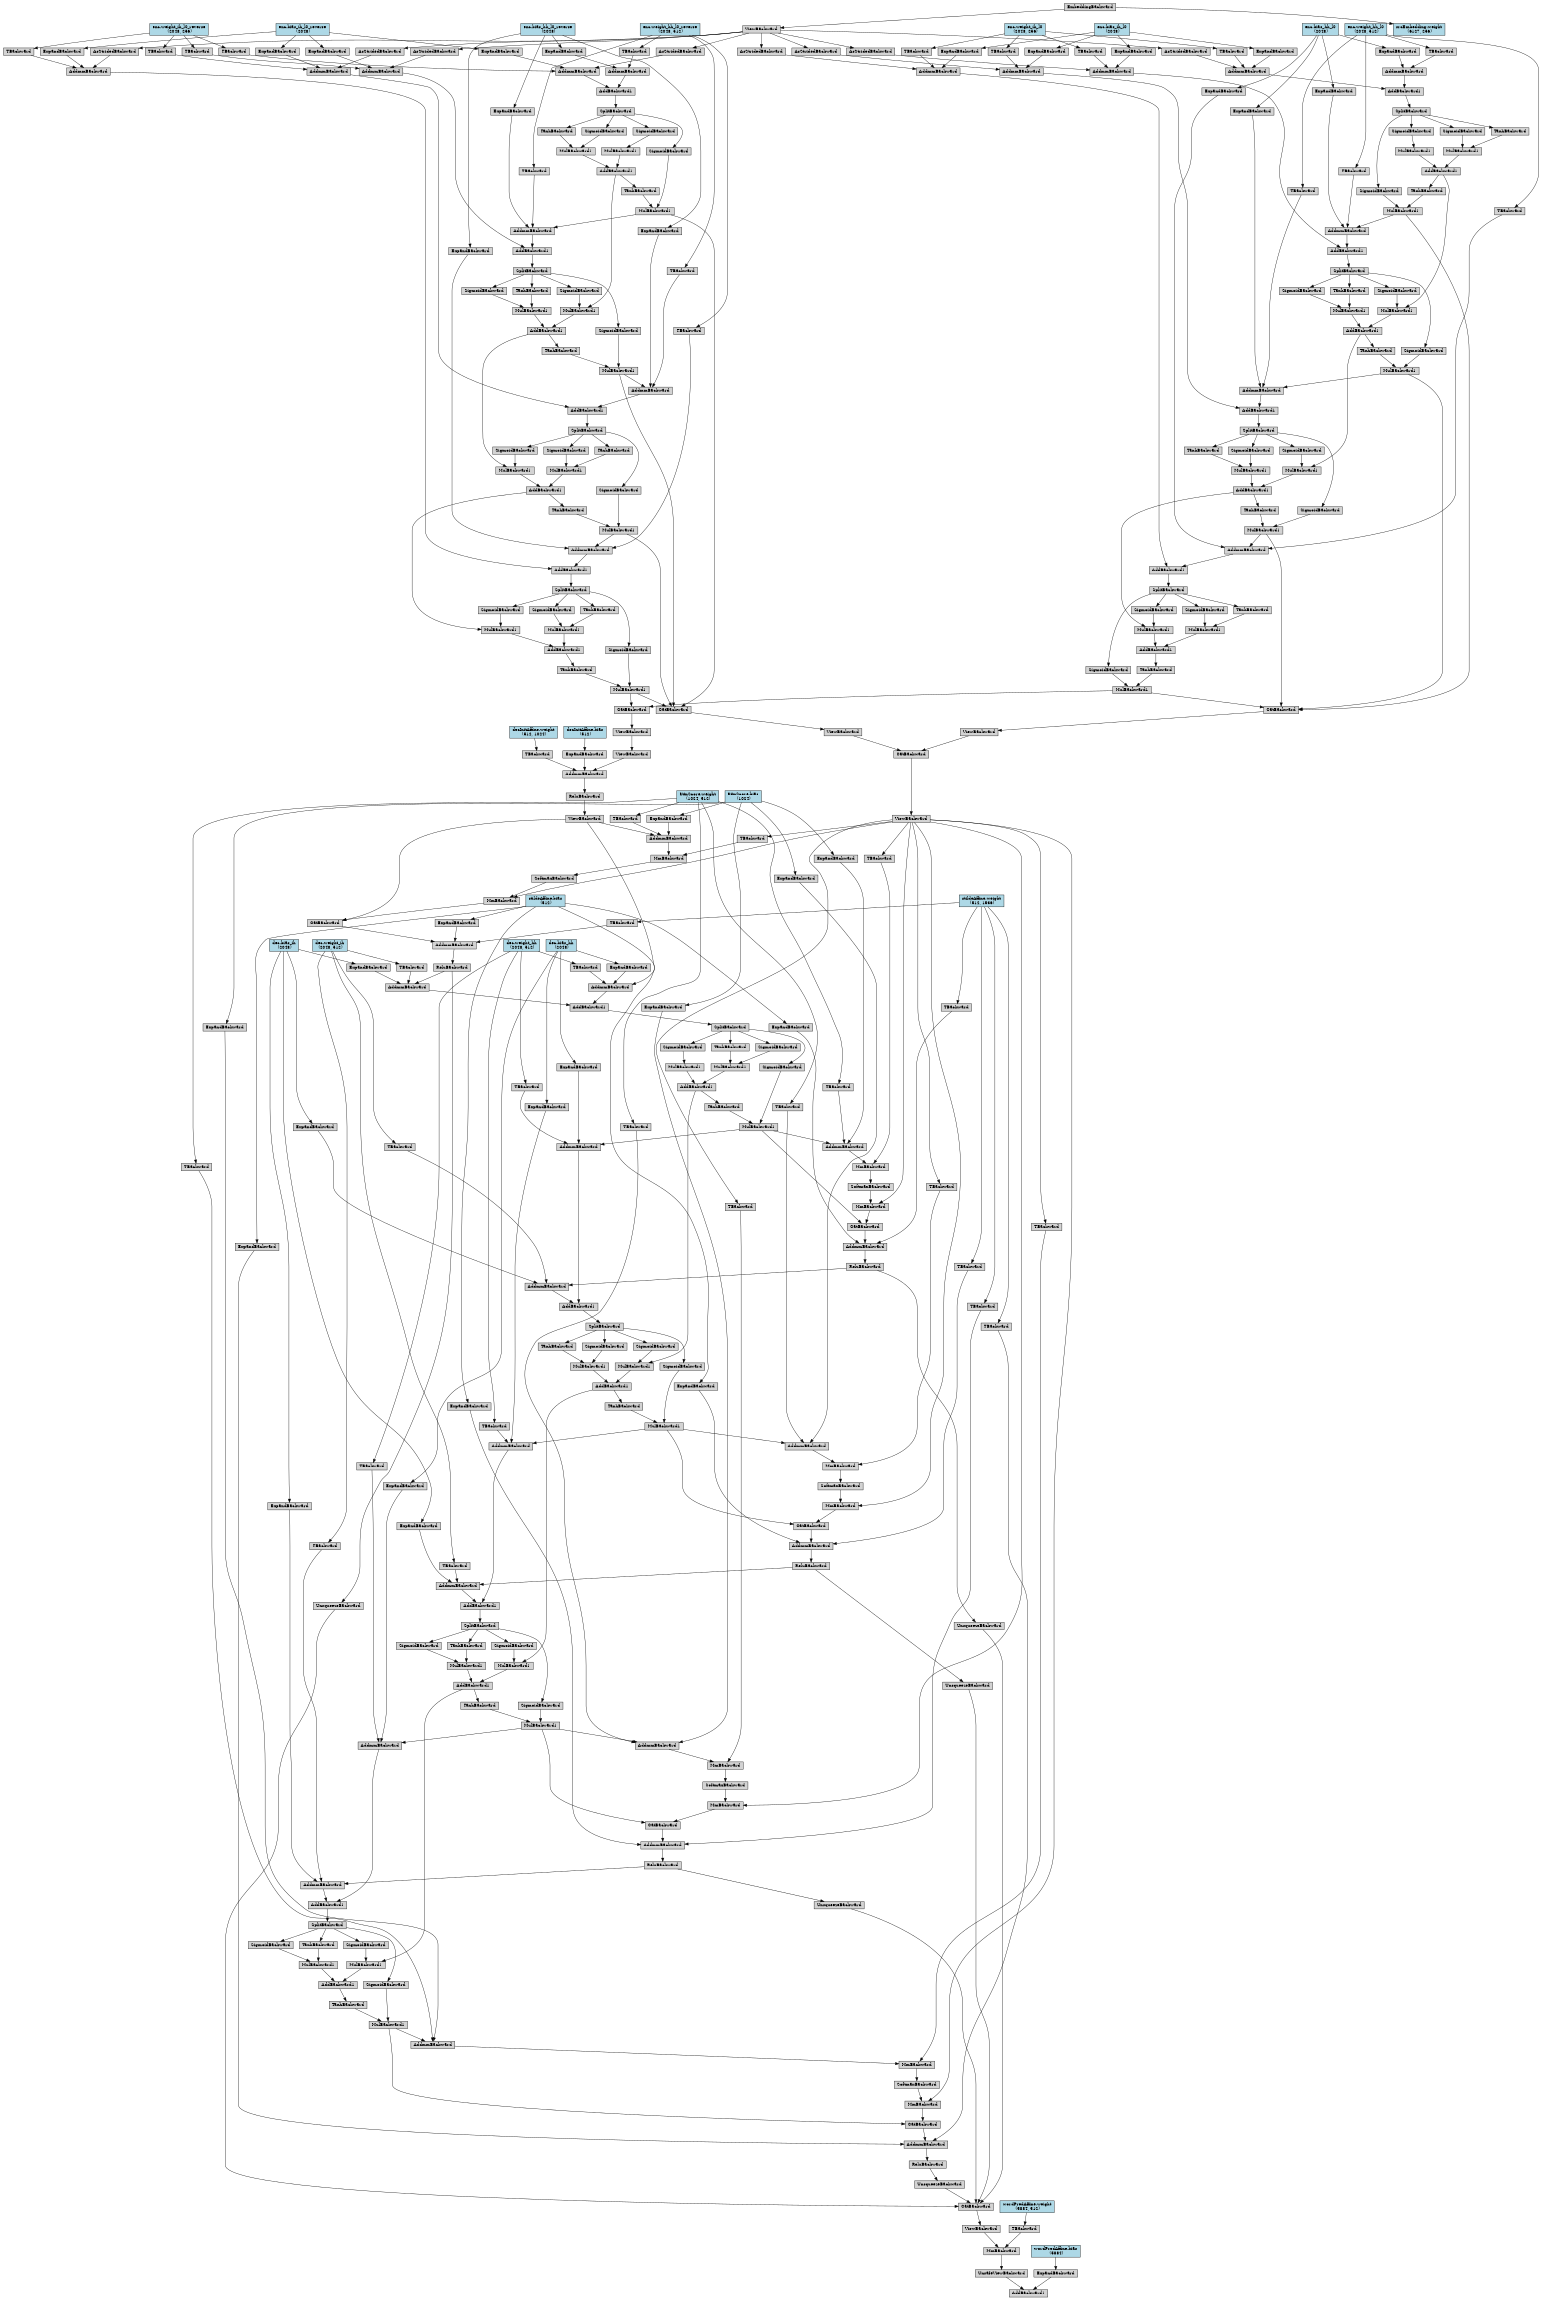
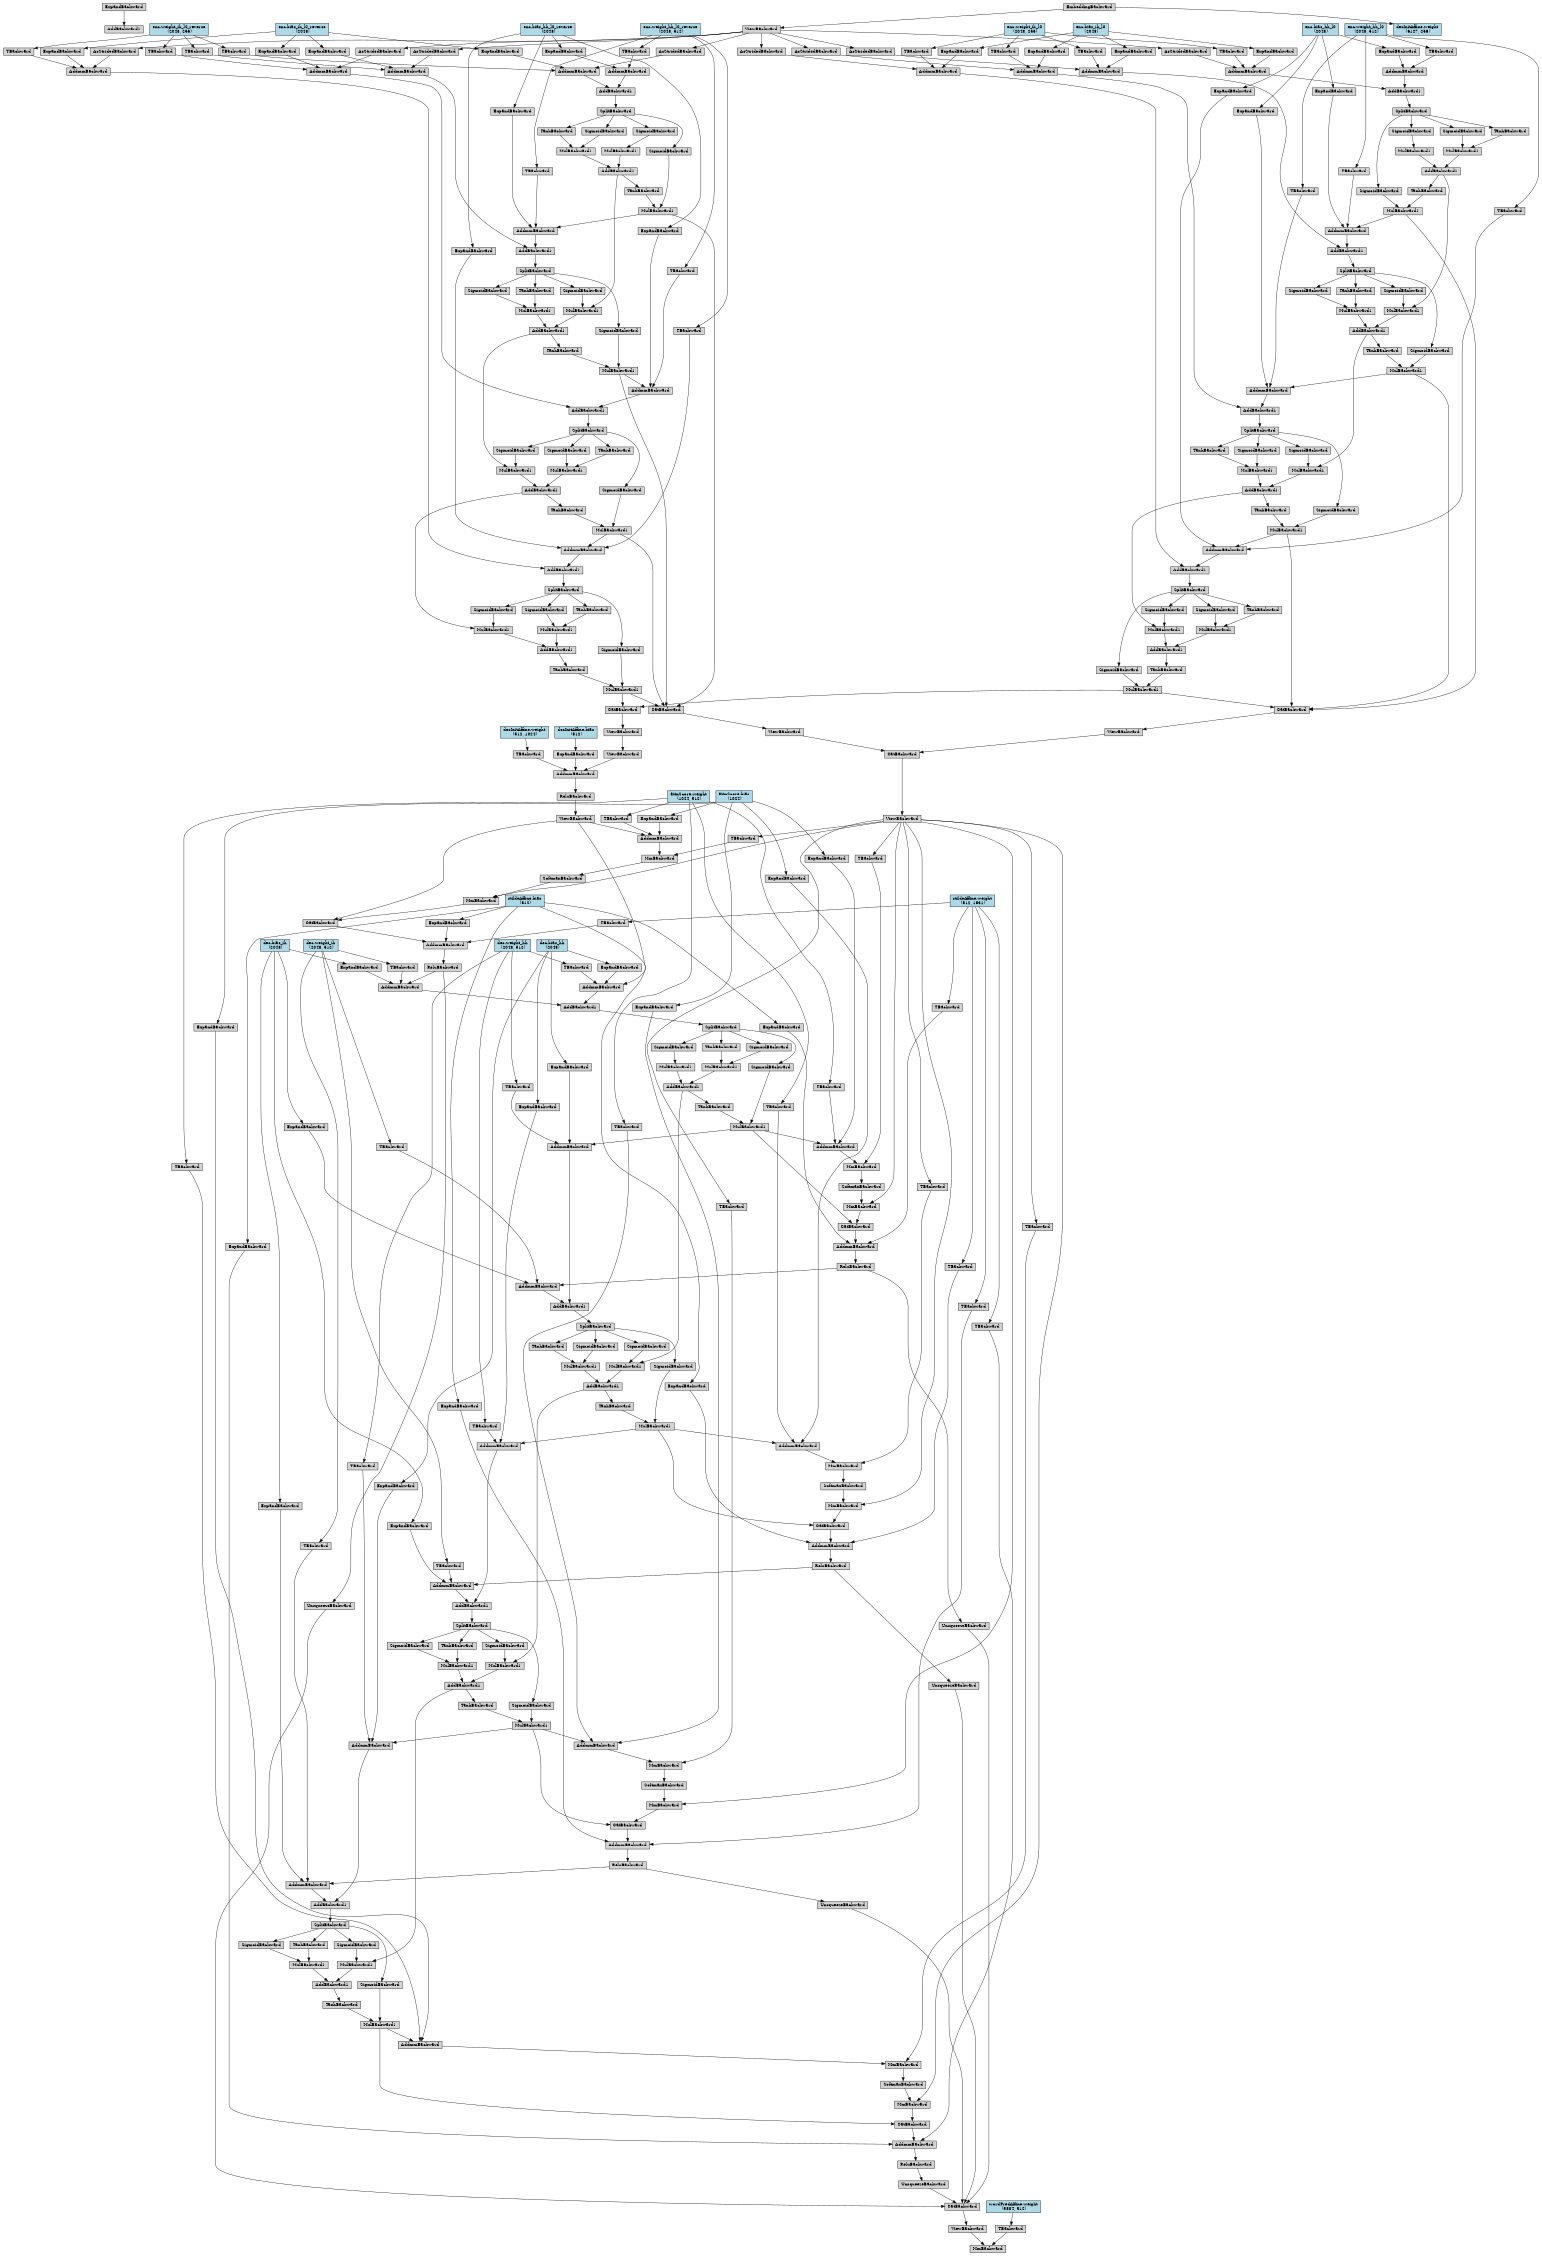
node "srcEmbedding.weight (6127, 256)": label "srcEmbedding.weight (6127, 256)" -> "decInitAffine.weight (6127, 256)"
node "stildeAffine.weight (512, 1536)": label "stildeAffine.weight (512, 1536)" -> "stildeAffine.weight (512, 1531)"
node "wordPredAffine.bias (5884)": removed
node "UnsafeViewBackward": removed
